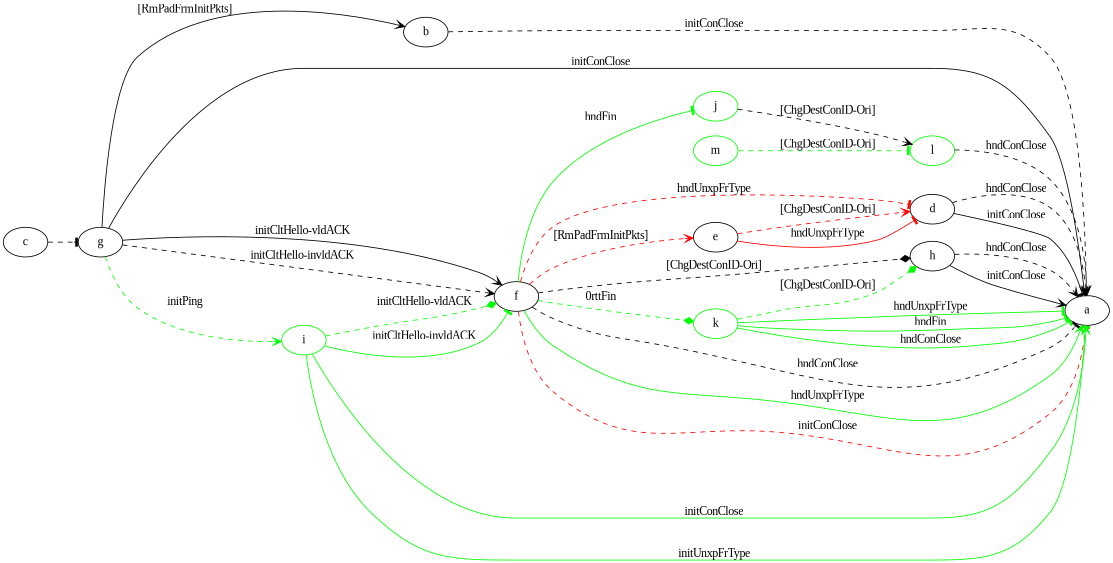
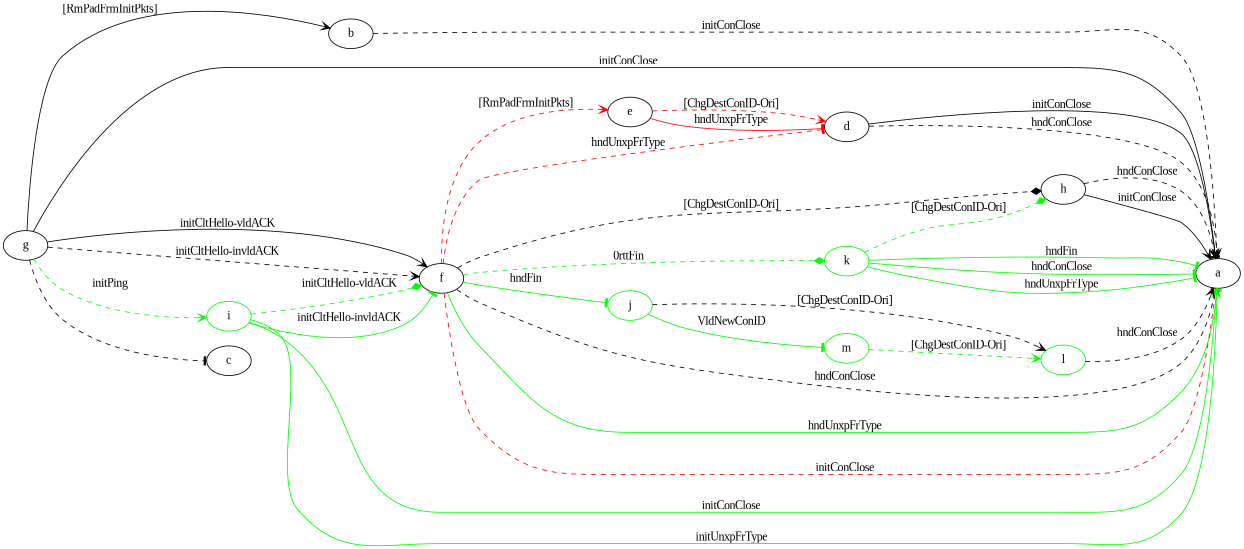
edge "m" -> "l": arrowhead tee -> vee
edge "c" -> "g": reversed
edge "j" -> "m": added, label "VldNewConID"
